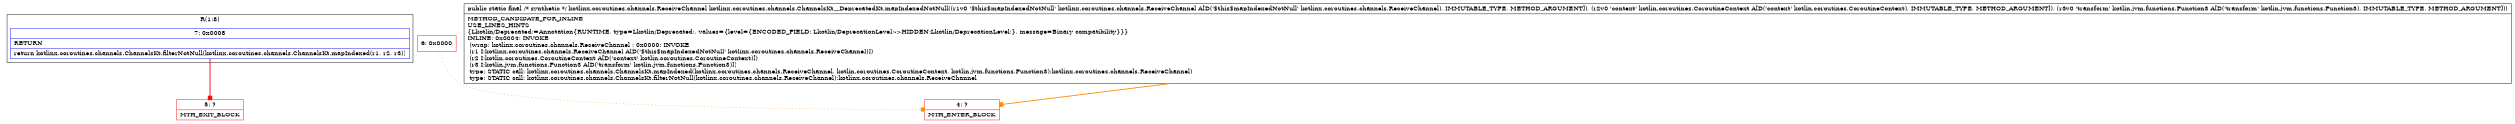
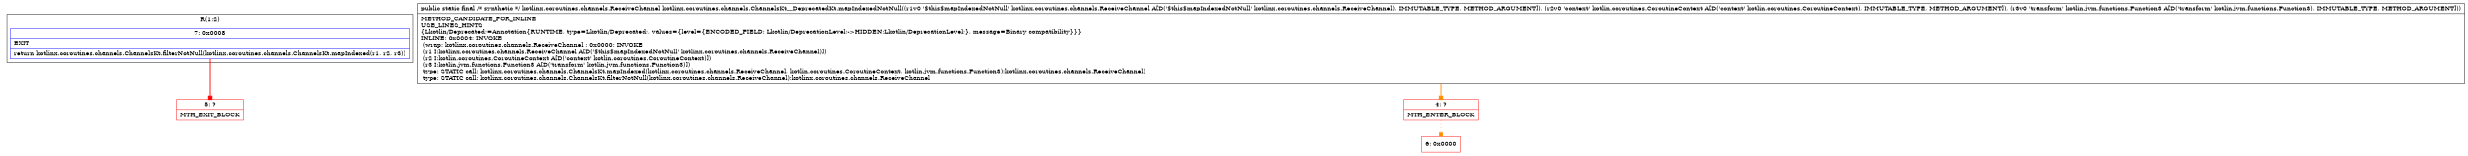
cluster "R(1:8)": label "R(1:8)" -> "R(1:2)"
node "7: 0x0008": text "RETURN" -> "EXIT"
edge "6: 0x0000" -> "4: ?": reversed
